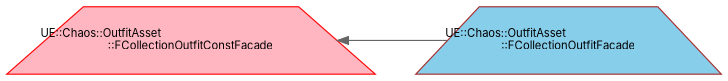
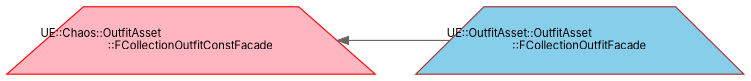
node "UE::Chaos::OutfitAsset ::FCollectionOutfitFacade": label "UE::Chaos::OutfitAsset ::FCollectionOutfitFacade" -> "UE::OutfitAsset::OutfitAsset ::FCollectionOutfitFacade"
